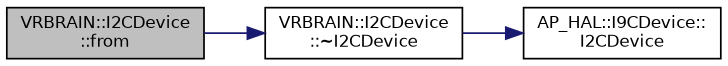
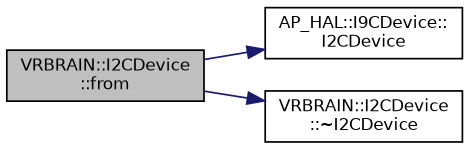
edge "VRBRAIN::I2CDevice ::~I2CDevice" -> "AP_HAL::I9CDevice:: I2CDevice": now "VRBRAIN::I2CDevice ::from" -> "AP_HAL::I9CDevice:: I2CDevice"
